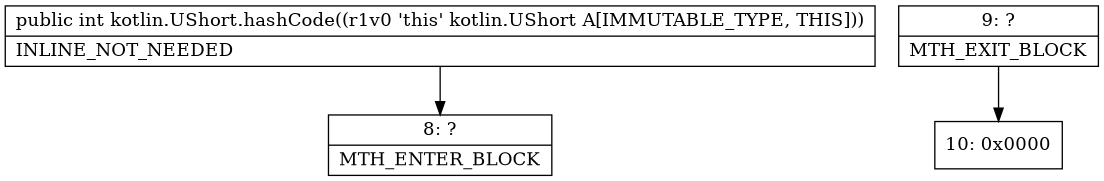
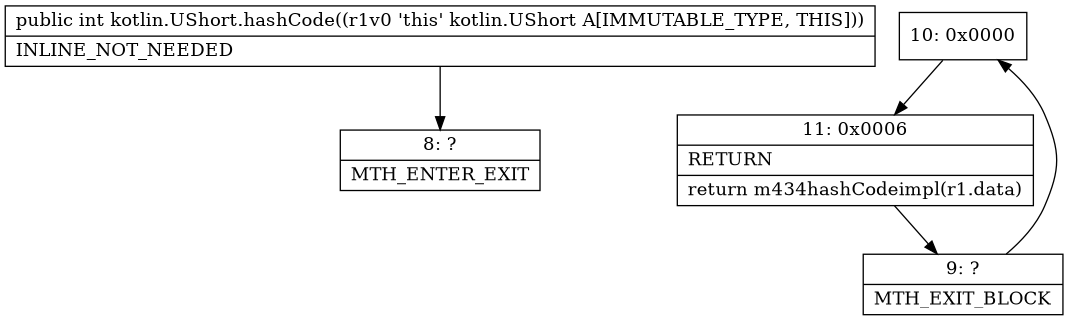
node "8: ?": text "MTH_ENTER_BLOCK" -> "MTH_ENTER_EXIT"
node "11: 0x0006": added
